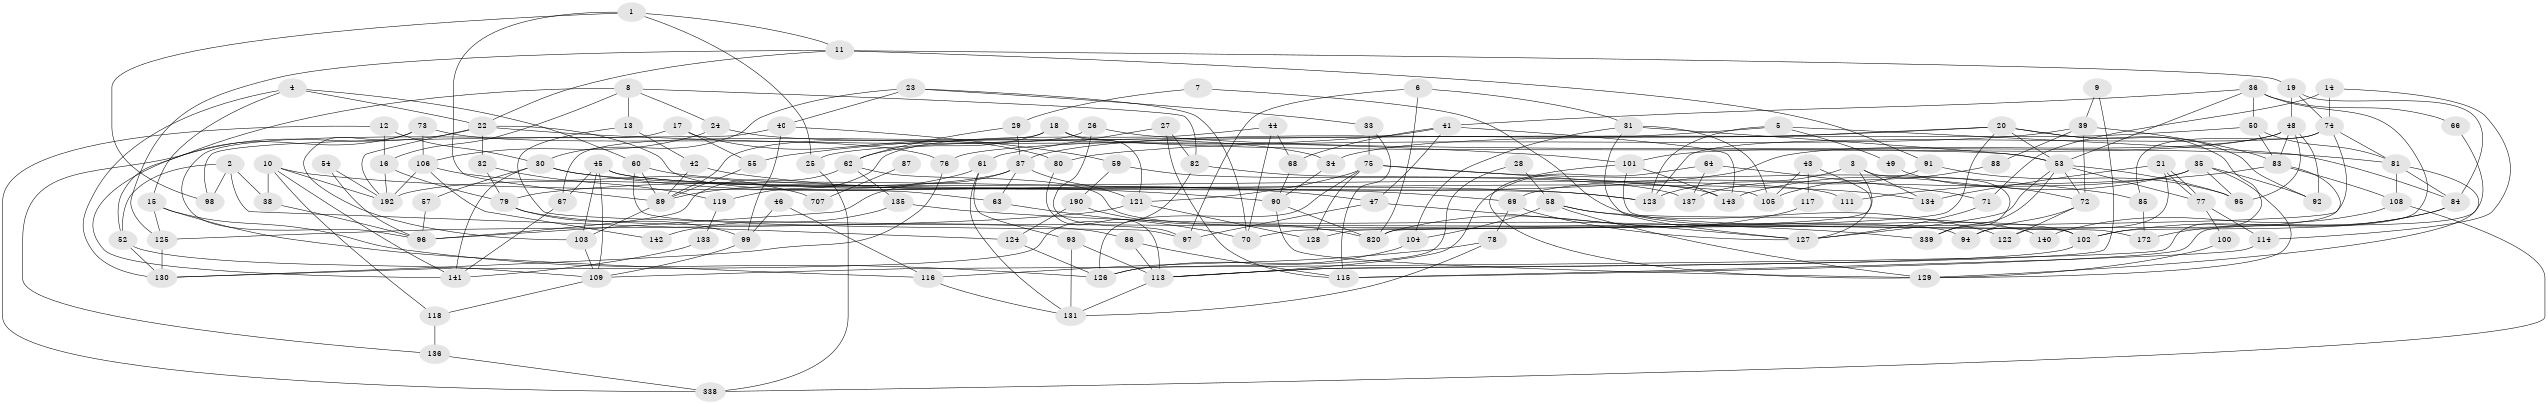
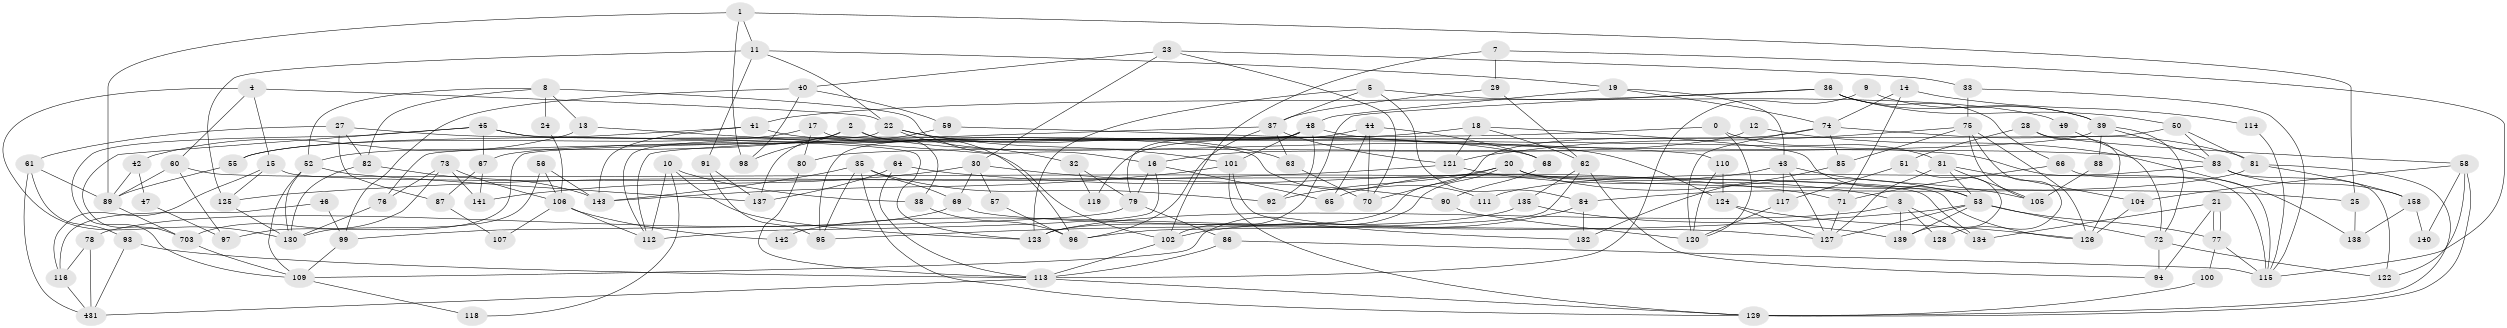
edge "7" -- "115": added
node "6": label "6" -> "0"
edge "19" -- "84": now "19" -- "43"
edge "36" -- "53": now "36" -- "39"
node "26": removed
edge "12" -- "30": removed
node "54": removed
node "56": added
node "34": removed
edge "41" -- "47": removed
node "51": added
edge "66" -- "71": added
edge "27" -- "87": added
edge "52" -- "137": added
edge "67" -- "87": added
node "192": label "192" -> "112"
node "707": label "707" -> "107"
node "190": label "190" -> "110"
node "65": added
node "108": label "108" -> "158"
edge "10" -- "141": removed
edge "47" -- "127": now "124" -- "127"
edge "77" -- "114": now "77" -- "115"
edge "121" -- "128": now "121" -- "3"
node "103": label "103" -> "703"
node "133": removed
node "820": label "820" -> "120"
node "339": label "339" -> "139"
node "172": label "172" -> "132"
edge "90" -- "129": now "113" -- "129"
node "131": label "131" -> "431"
node "136": removed
node "338": label "338" -> "138"
